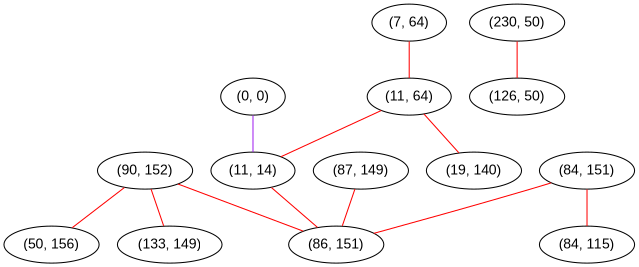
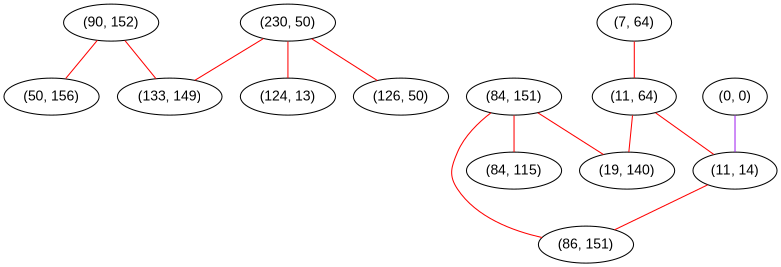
edge "(230, 50)" -- "(133, 149)": added
node "(124, 13)": added
edge "(84, 151)" -- "(19, 140)": added
node "(87, 149)": removed
edge "(90, 152)" -- "(86, 151)": removed
